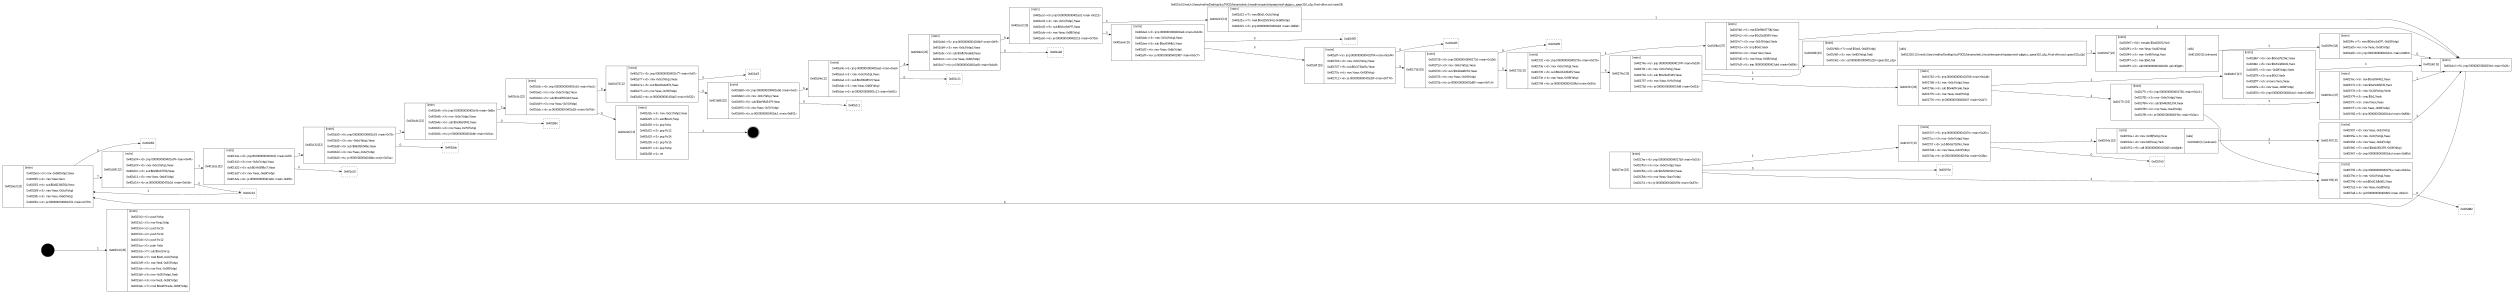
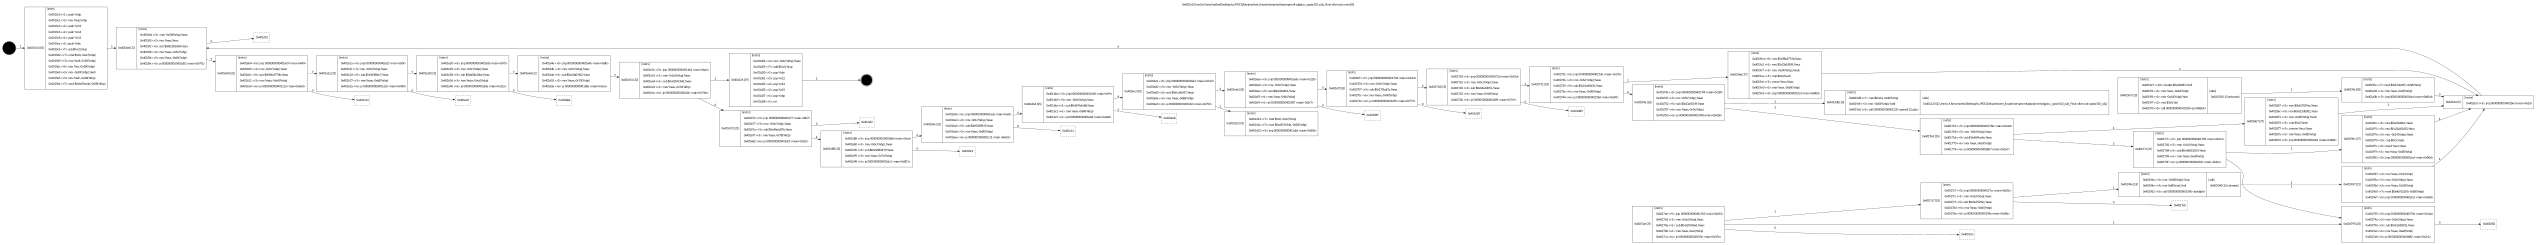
edge "0x401d13 [19]" -> "0x401dcd [5]": removed, label "1"
edge "0x4019d8 [15]" -> "0x4019e7 [23]": removed, label "1"
node "0x401b8e": removed
edge "0x401c1d" -> "0x4015ed [23]": now "0x4015c0 [45]" -> "0x4015ed [23]"
